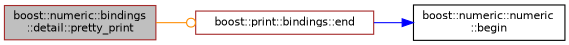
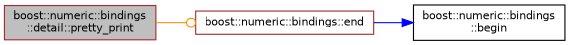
node "boost::print::bindings::end": label "boost::print::bindings::end" -> "boost::numeric::bindings::end"
node "boost::numeric::numeric ::begin": label "boost::numeric::numeric ::begin" -> "boost::numeric::bindings ::begin"
